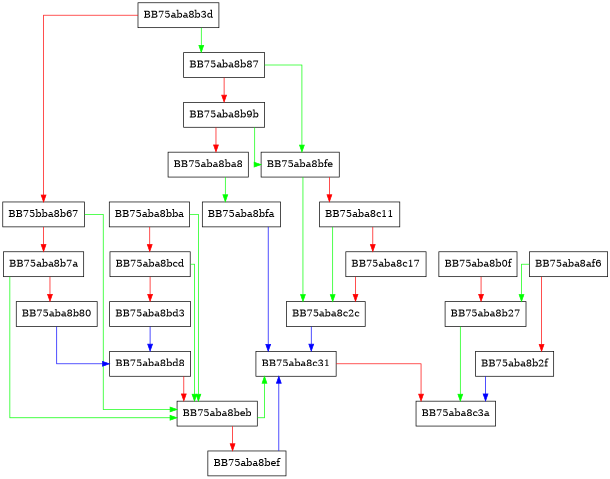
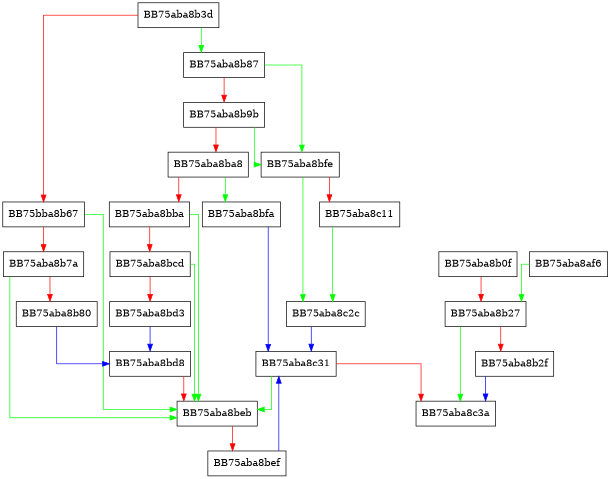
edge "BB75aba8ba8" -> "BB75aba8bba": added
node "BB75aba8c17": removed
edge "BB75aba8af6" -> "BB75aba8b2f": now "BB75aba8b27" -> "BB75aba8b2f"
edge "BB75aba8beb" -> "BB75aba8c31": reversed
